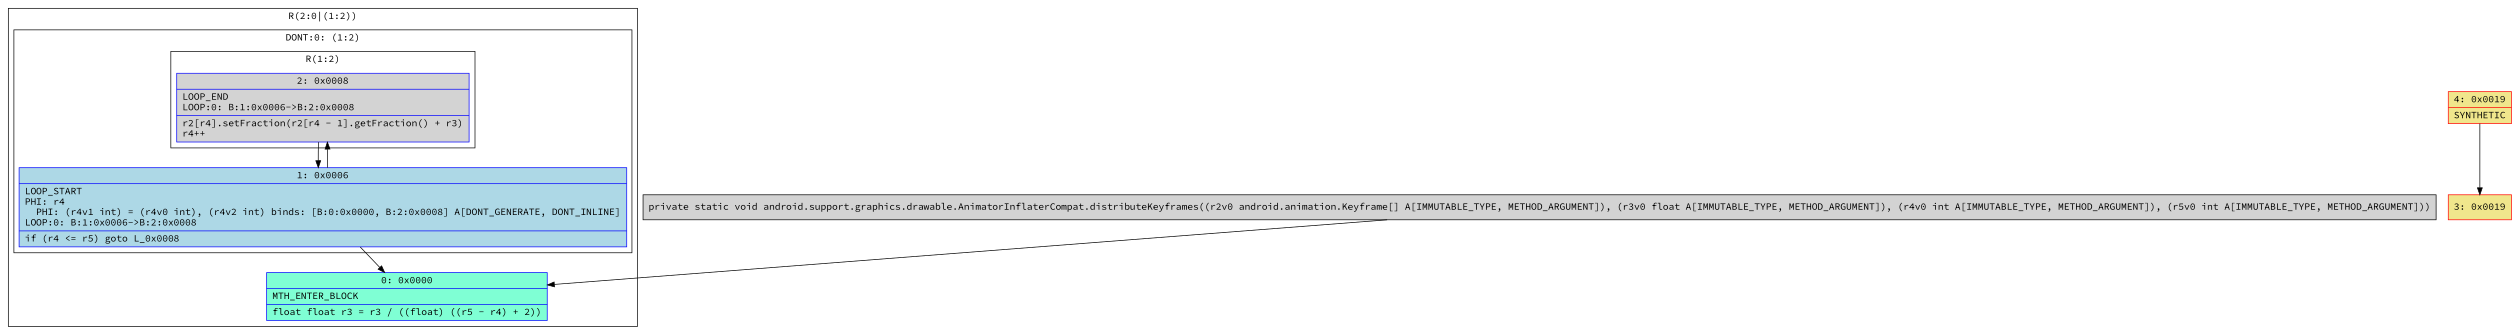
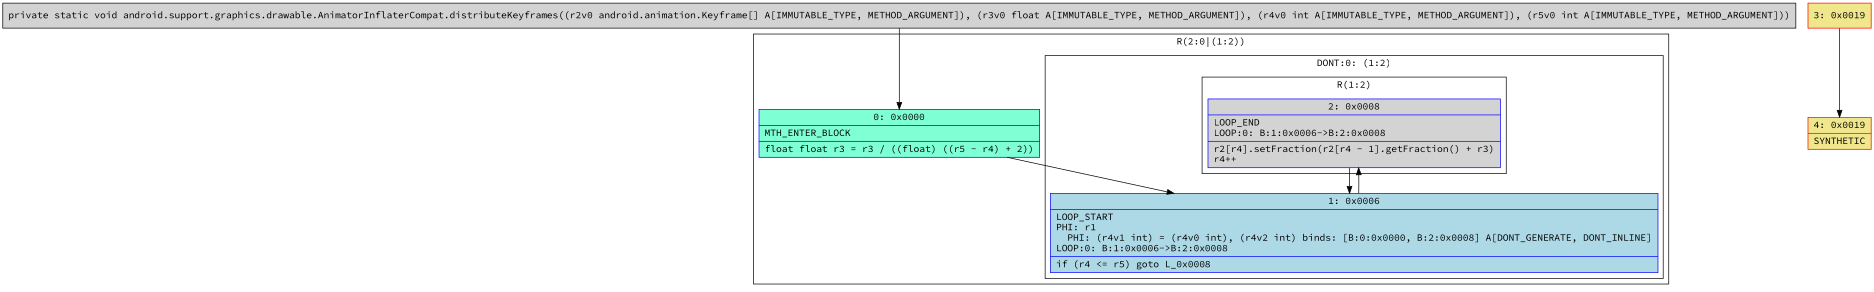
edge "4: 0x0019" -> "3: 0x0019": reversed
node "1: 0x0006": text "PHI: r4" -> "PHI: r1"
edge "1: 0x0006" -> "0: 0x0000": reversed
